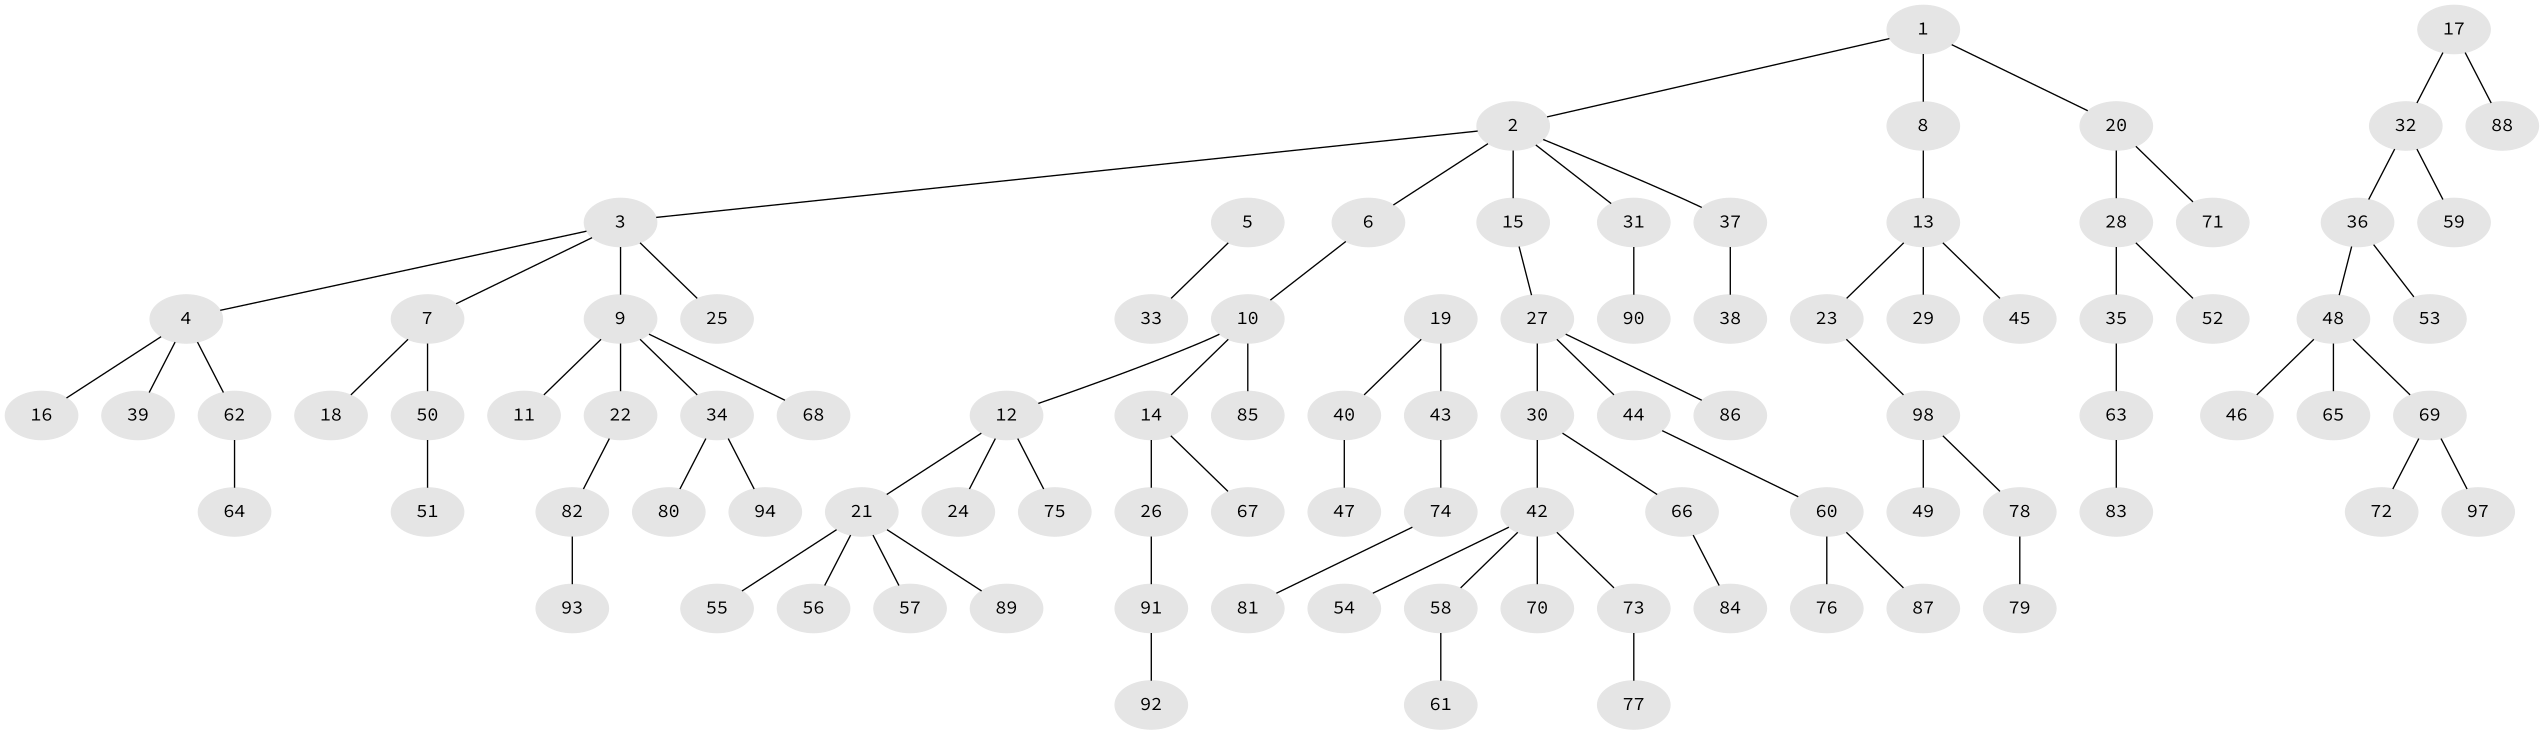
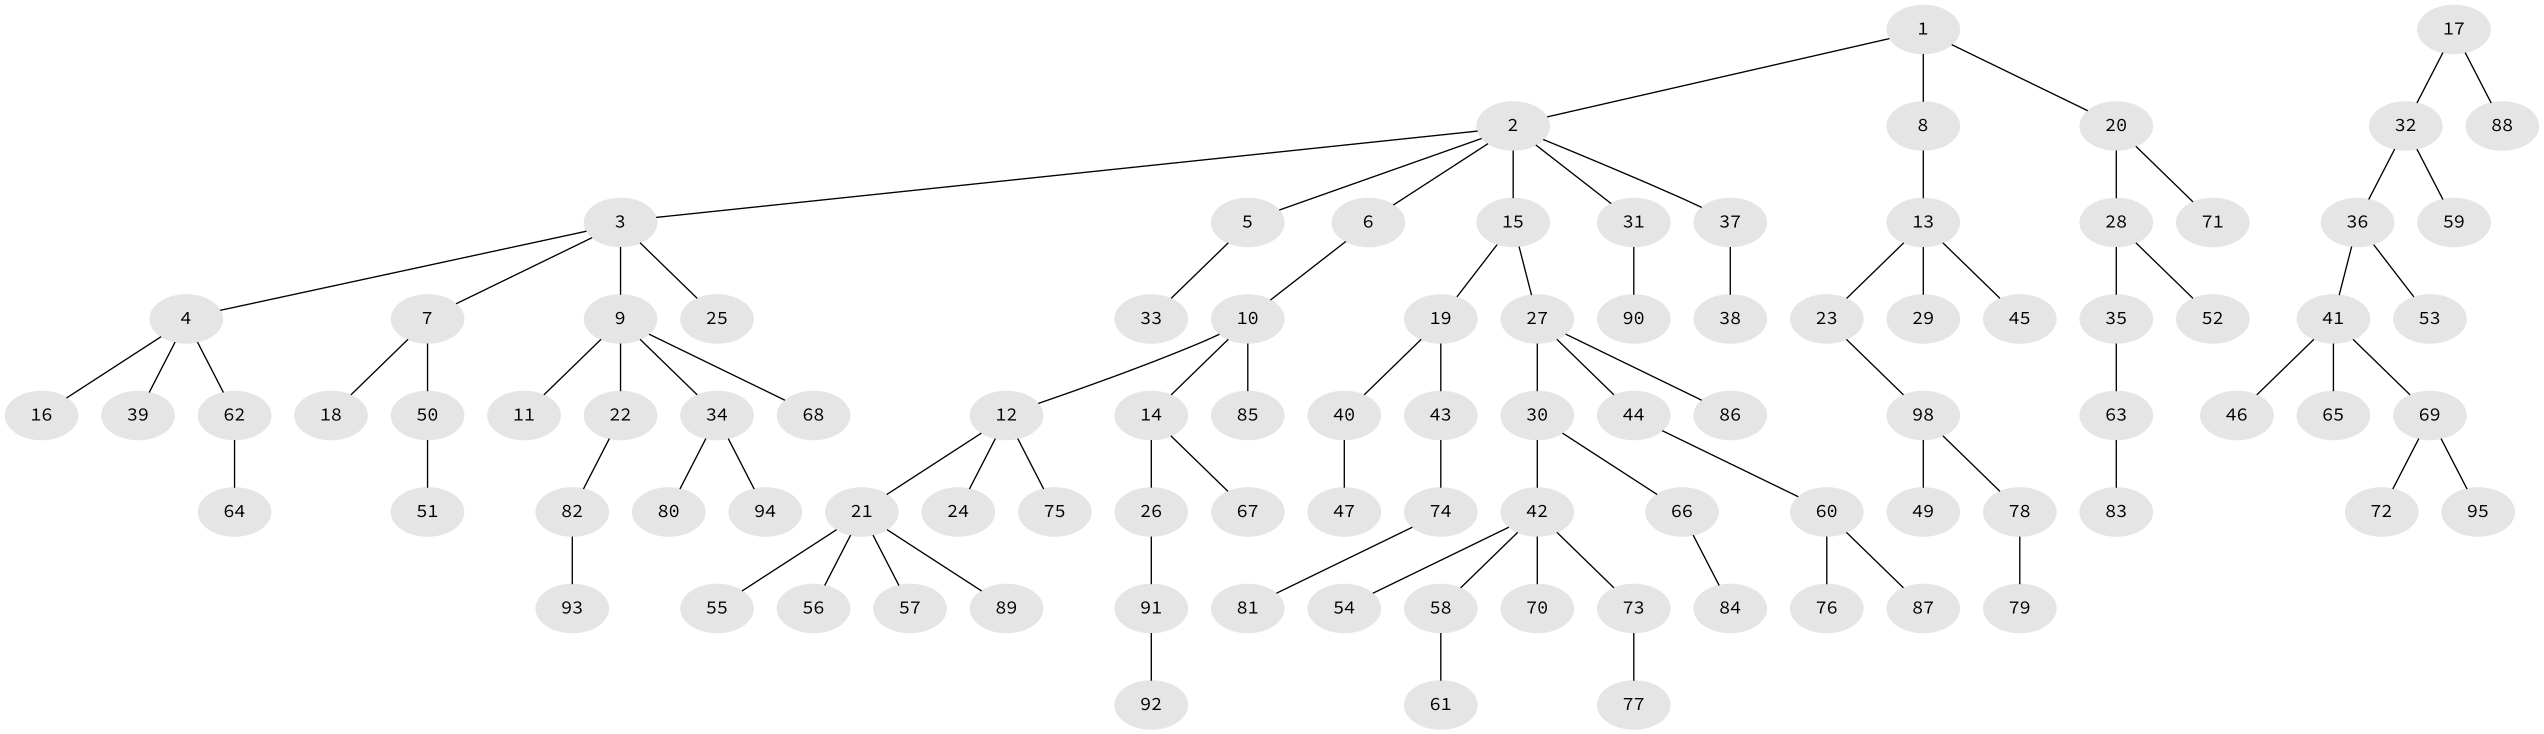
edge "2" -- "5": added
edge "15" -- "19": added
node "48": label "48" -> "41"
node "97": label "97" -> "95"
